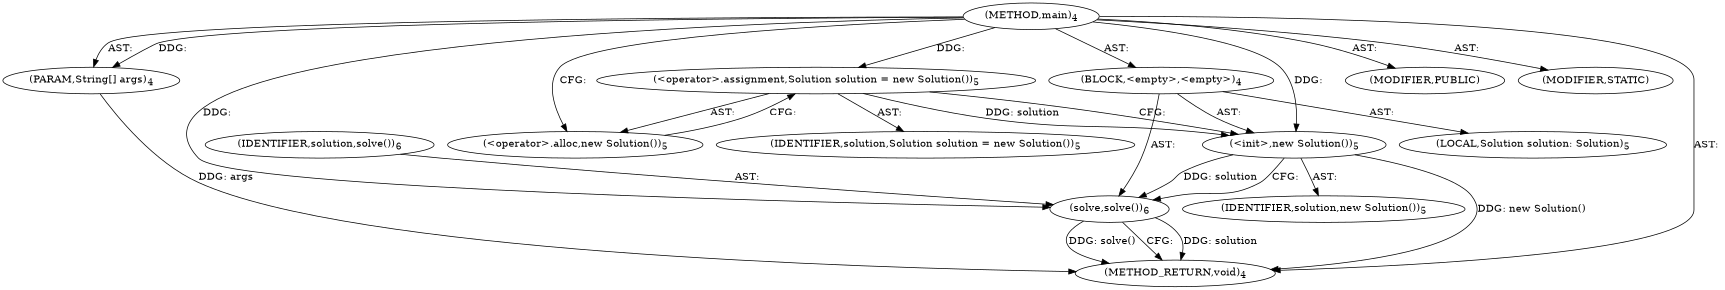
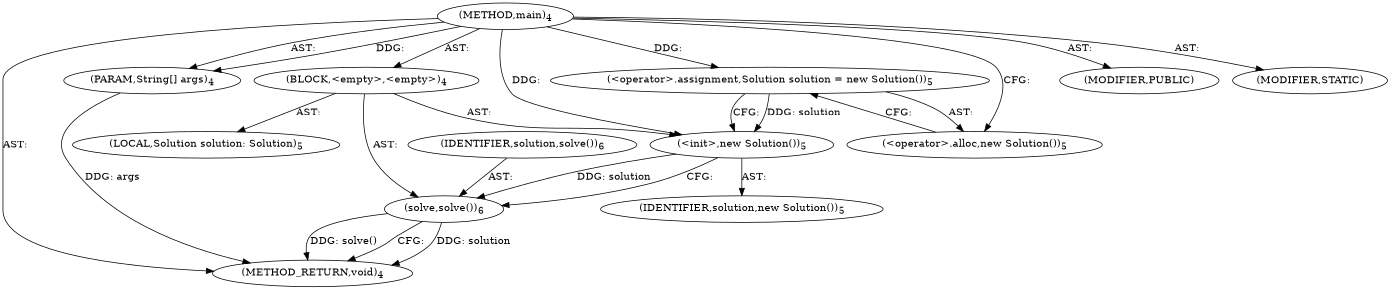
node "(IDENTIFIER,solution,Solution solution = new Solution())": removed
edge "(METHOD,main)" -> "(solve,solve())": removed, label "DDG:"
edge "(<init>,new Solution())" -> "(METHOD_RETURN,void)": removed, label "DDG: new Solution()"
